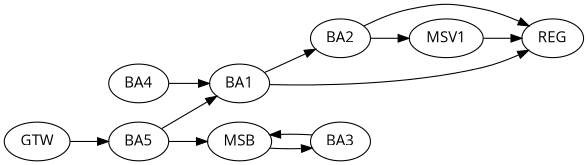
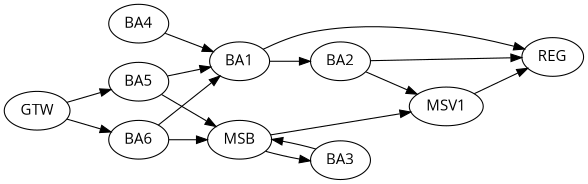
edge "MSB" -> "MSV1": added
node "BA6": added
